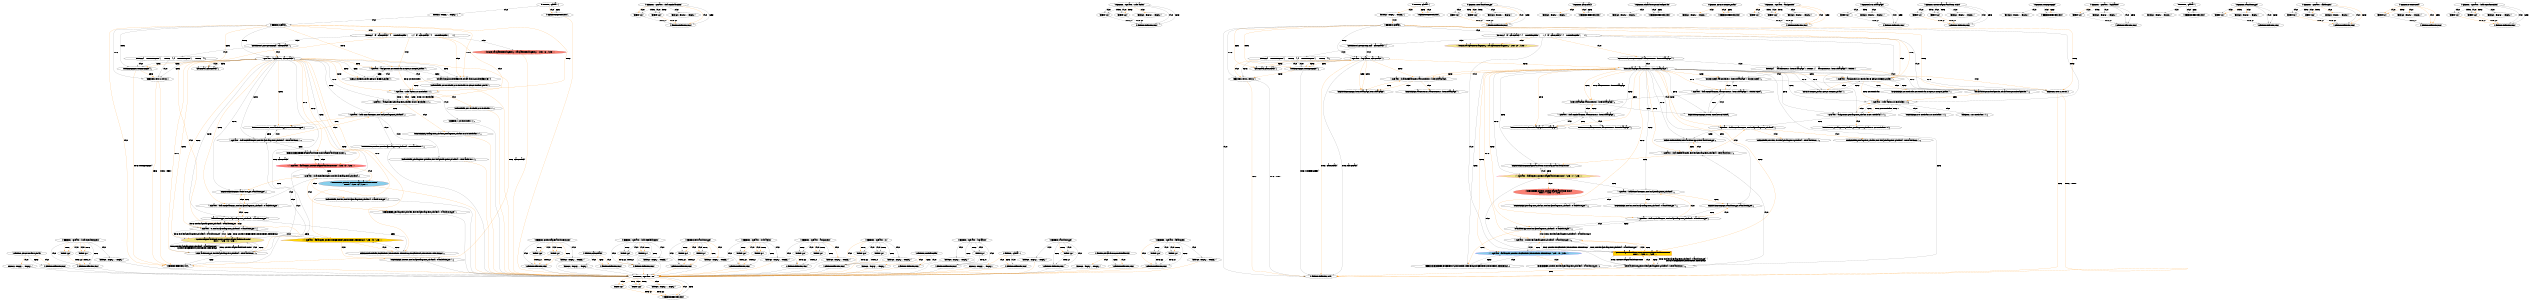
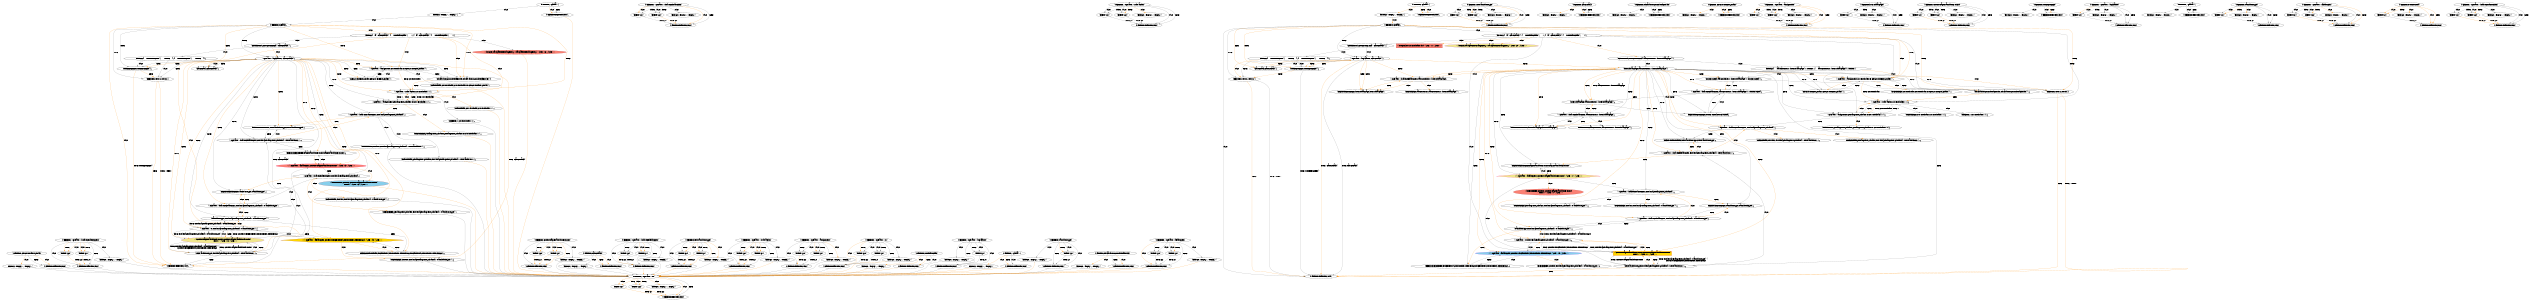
node "<(LOCAL,int current_index: int)<SUB>11</SUB>>": added
